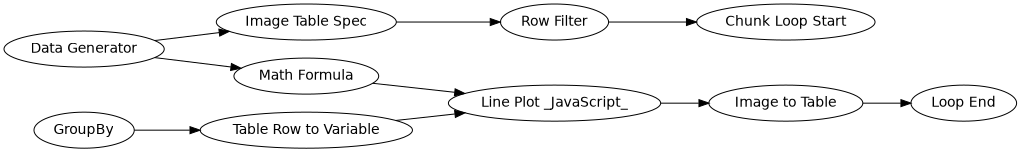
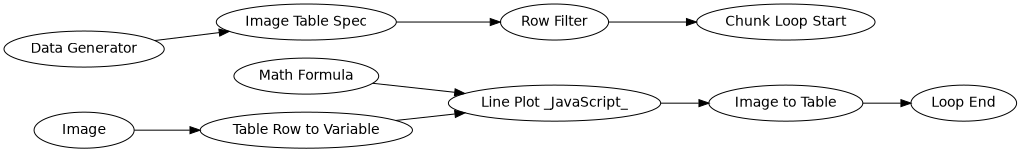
edge "Data Generator" -> "Math Formula": removed
node "GroupBy": label "GroupBy" -> "Image"
